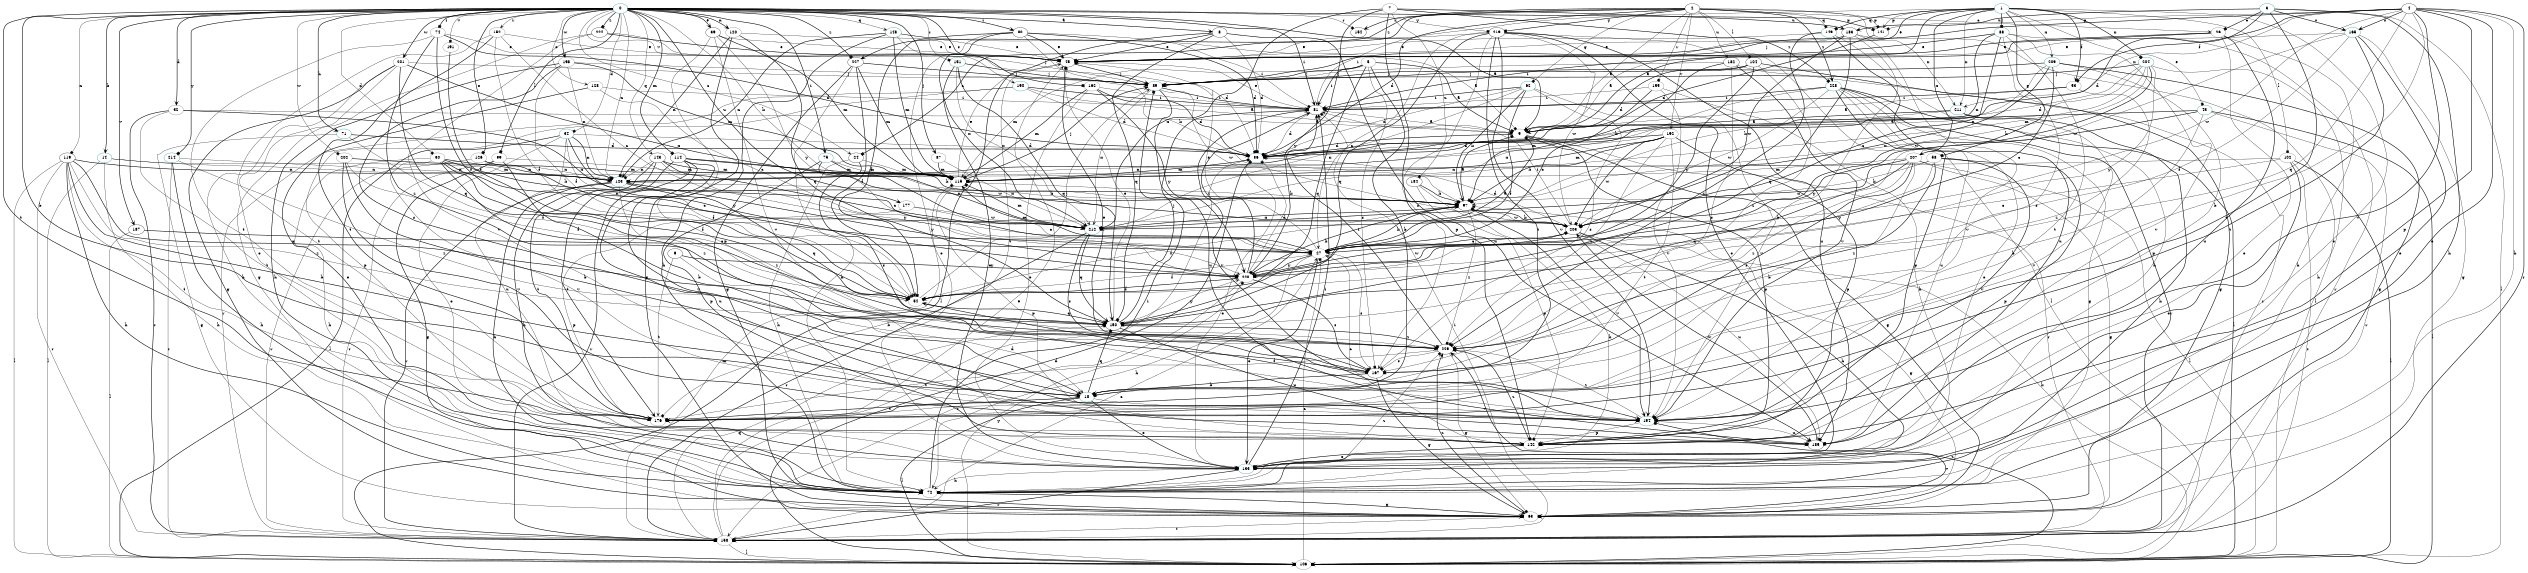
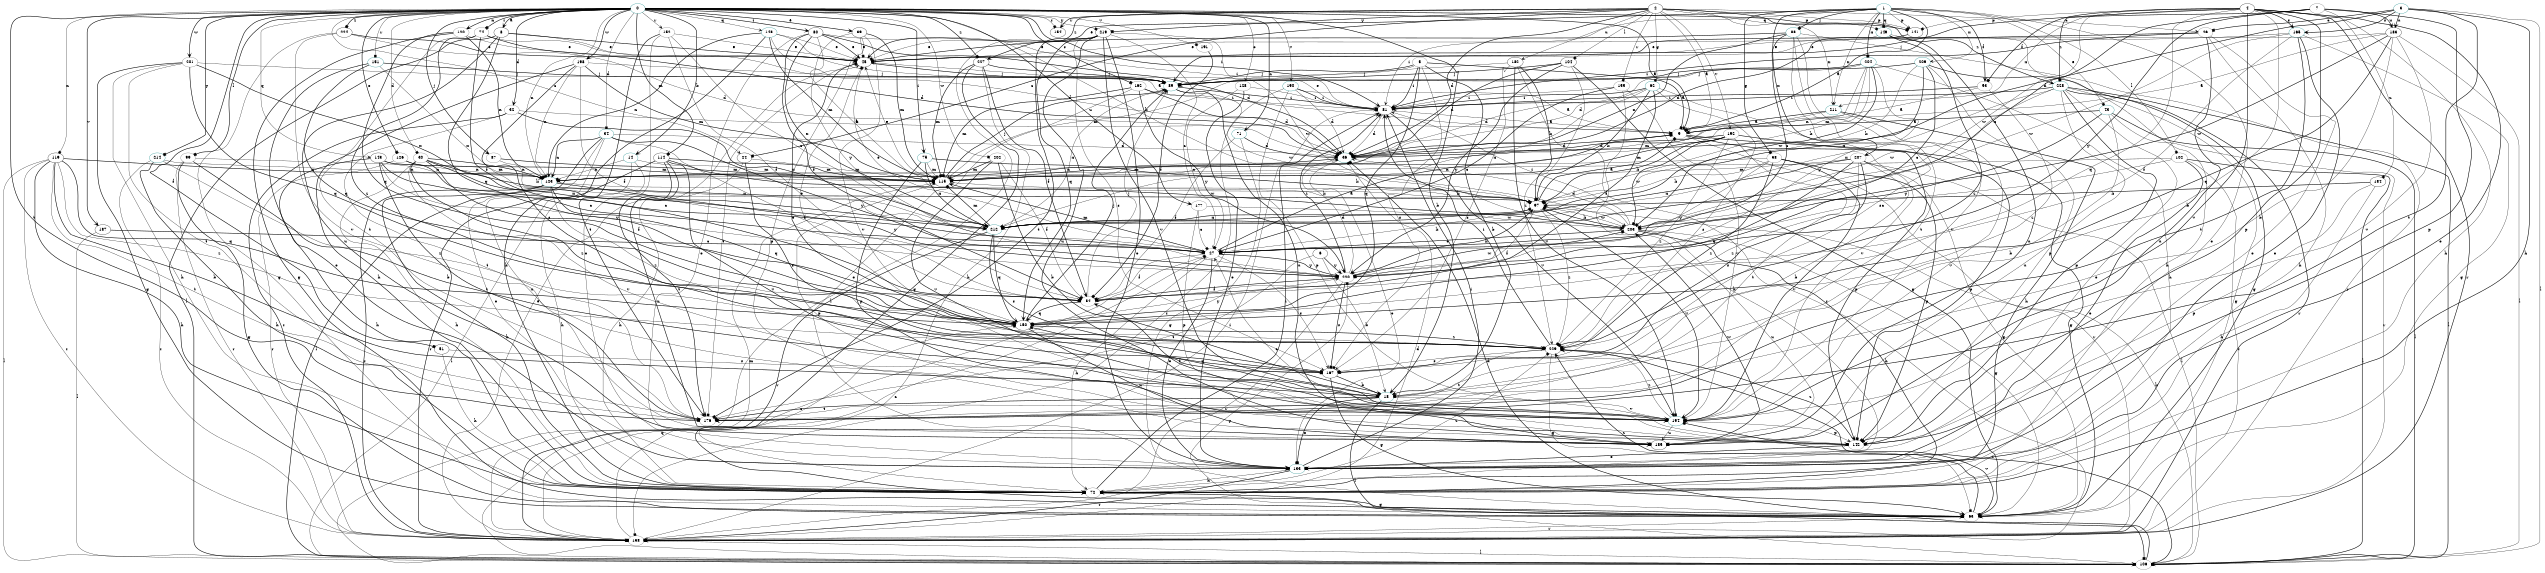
edge "27" -> "97": style bold -> solid
node "51": added
